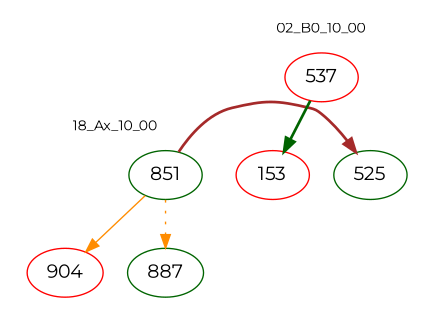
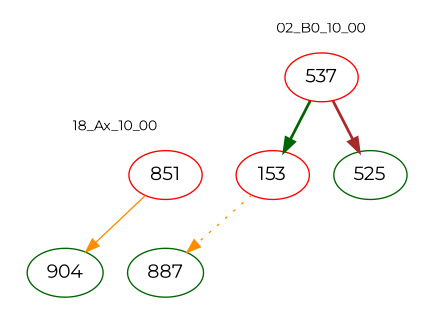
edge "851" -> "525": now "537" -> "525"
node "851": color darkgreen -> red
edge "851" -> "887": now "153" -> "887"
node "904": color red -> darkgreen
